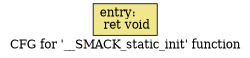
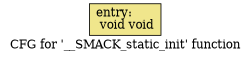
node "entry:": text "ret void" -> "void void"
